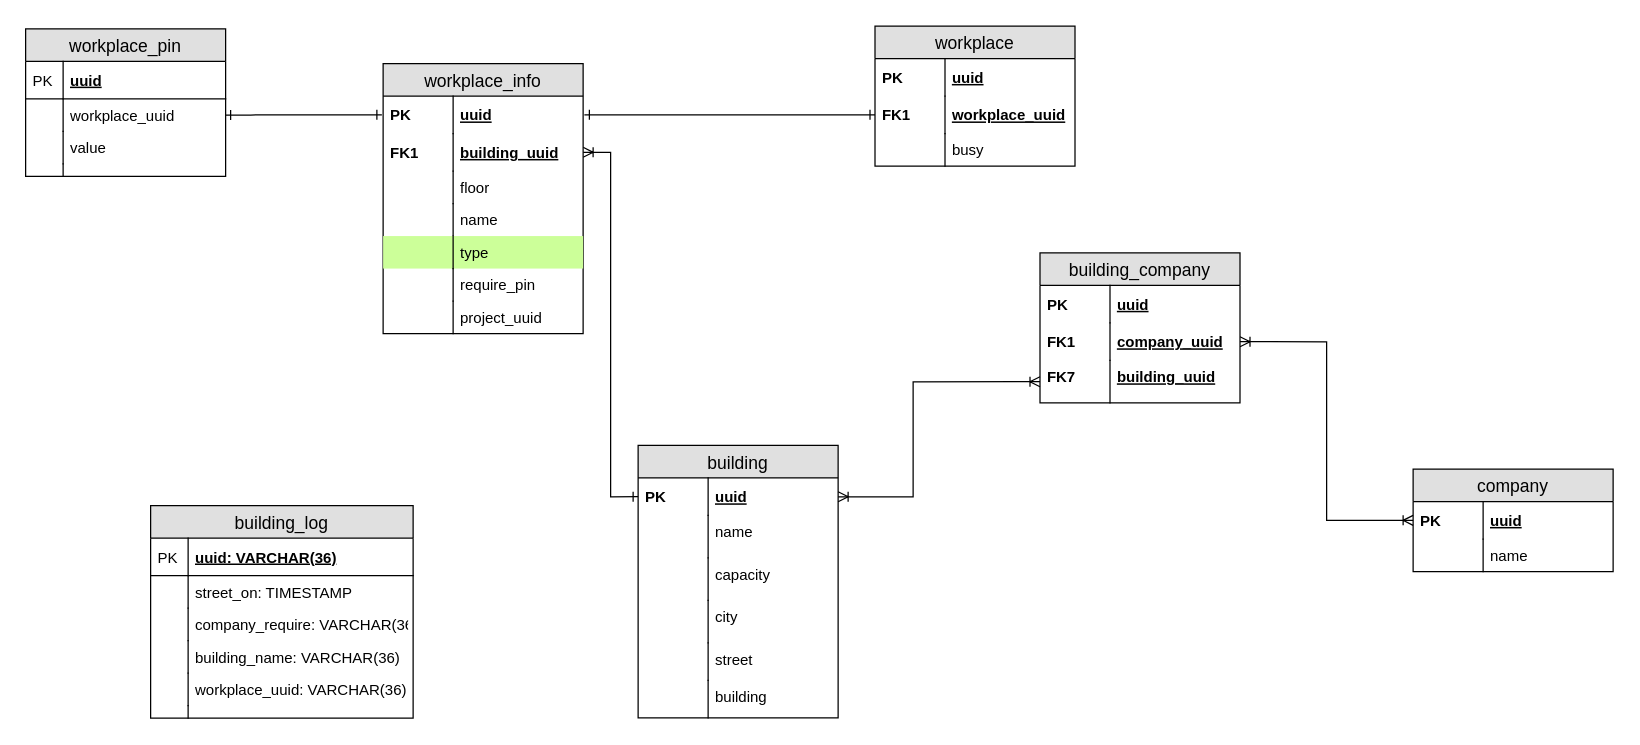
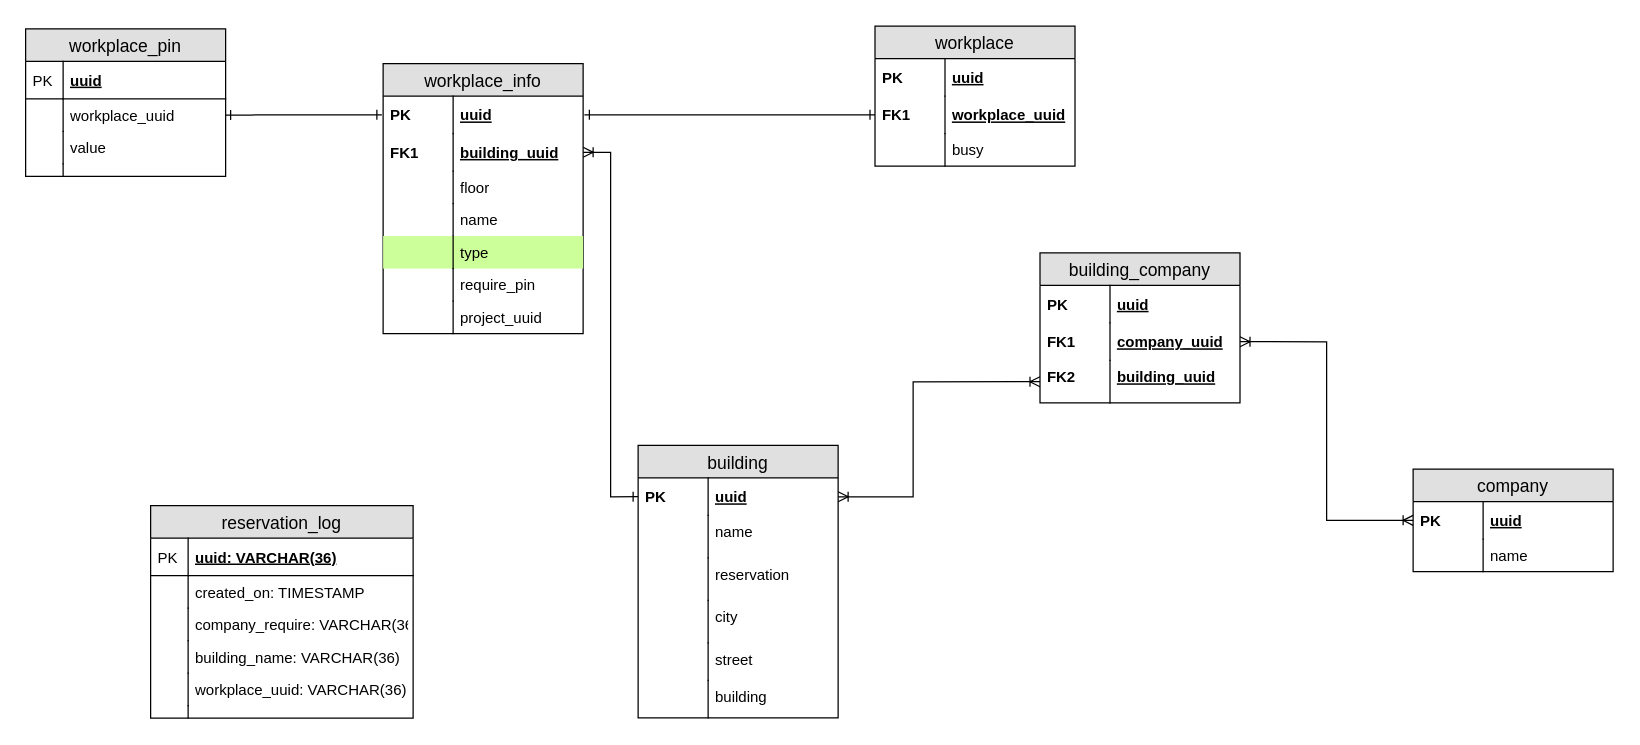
node "FK7": label "FK7" -> "FK2"
node "building_log": label "building_log" -> "reservation_log"
node "capacity": label "capacity" -> "reservation"
node "street_on: TIMESTAMP": label "street_on: TIMESTAMP" -> "created_on: TIMESTAMP"
